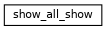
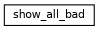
node "show_all_show": label "show_all_show" -> "show_all_bad"
